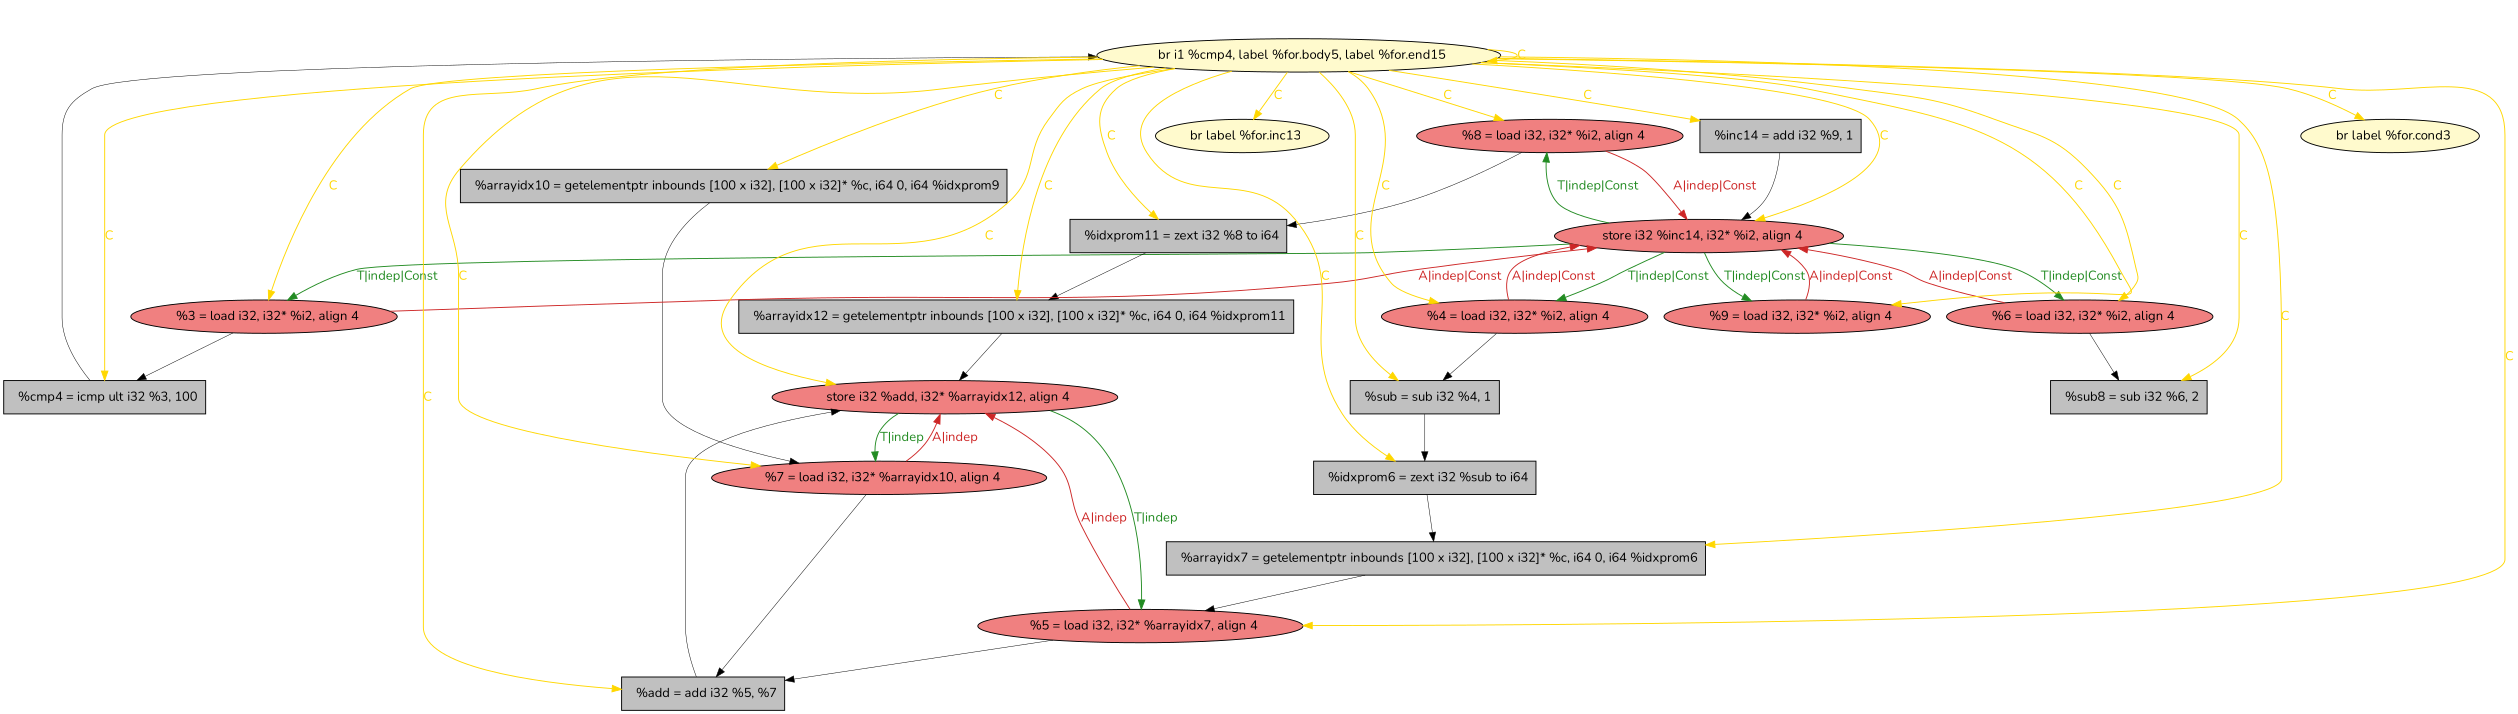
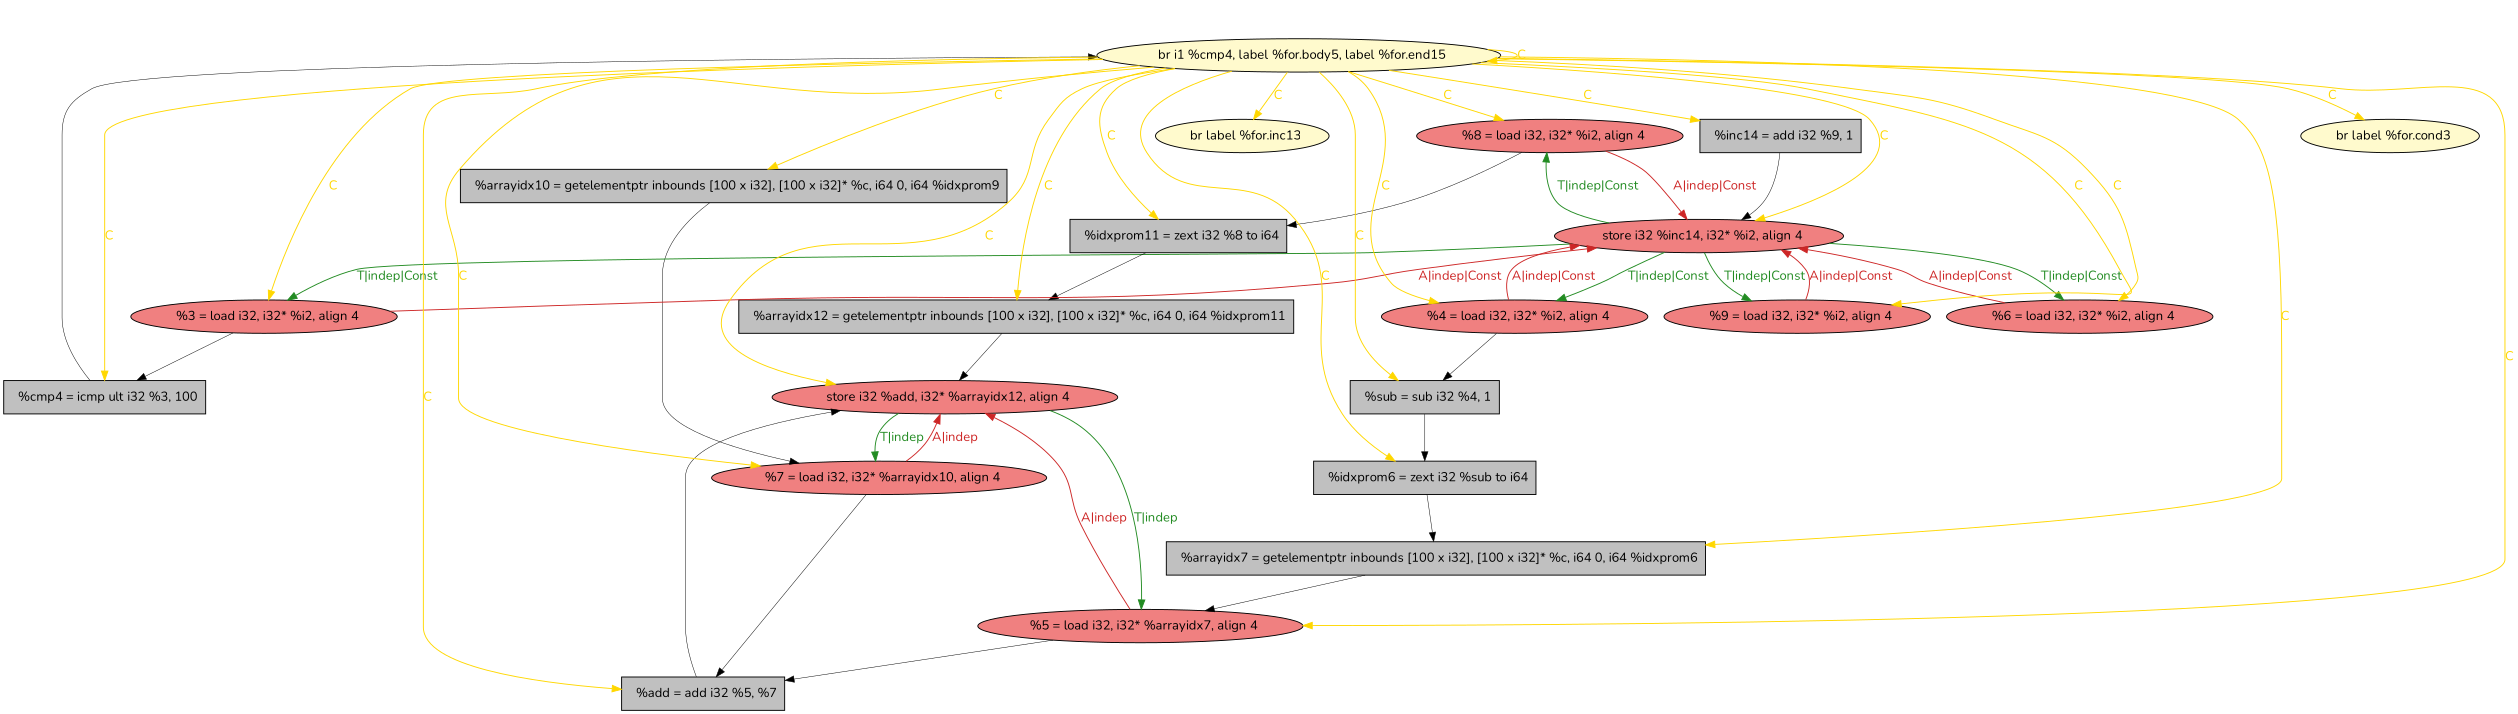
node "%sub8 = sub i32 %6, 2": removed
